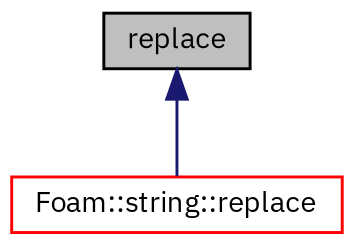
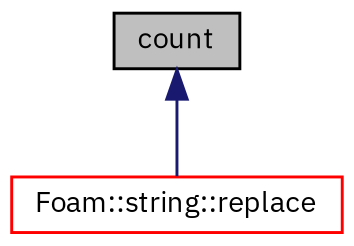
node "replace": label "replace" -> "count"
